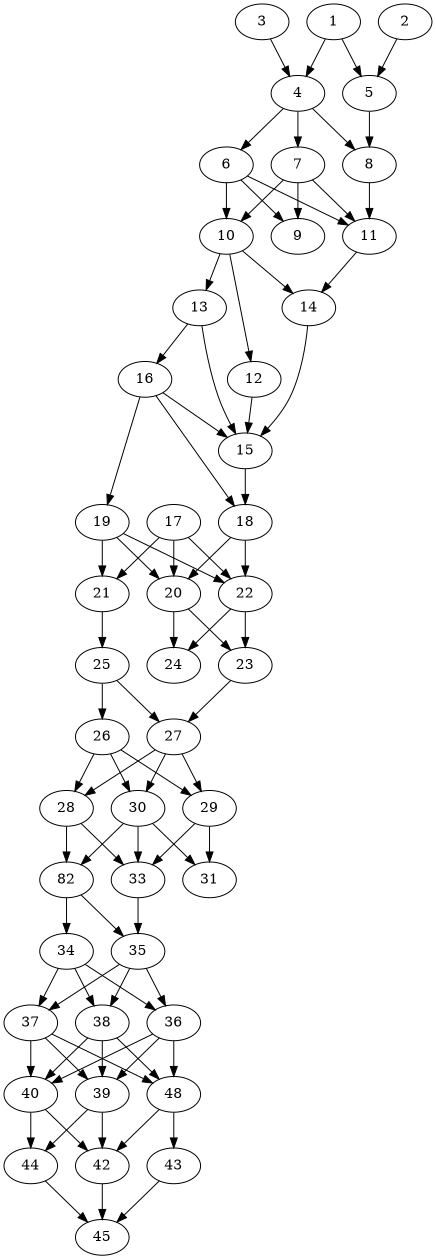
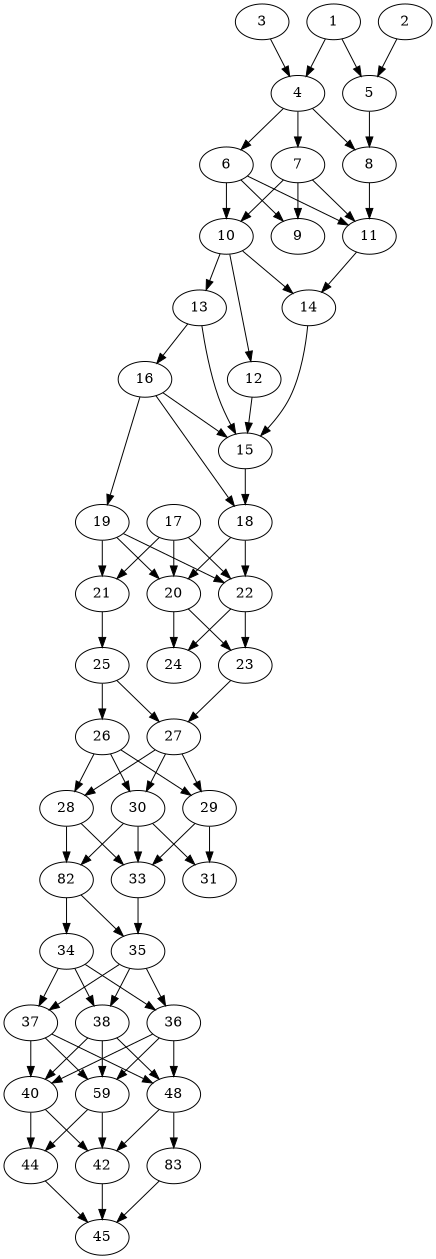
node "39": label "39" -> "59"
node "43": label "43" -> "83"
